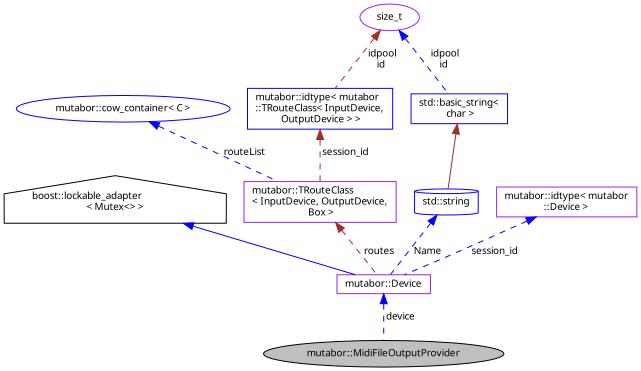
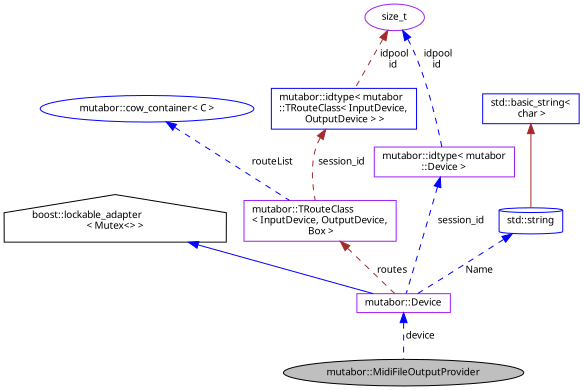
edge "std::basic_string< char >" -> "size_t": now "mutabor::idtype< mutabor ::Device >" -> "size_t"
